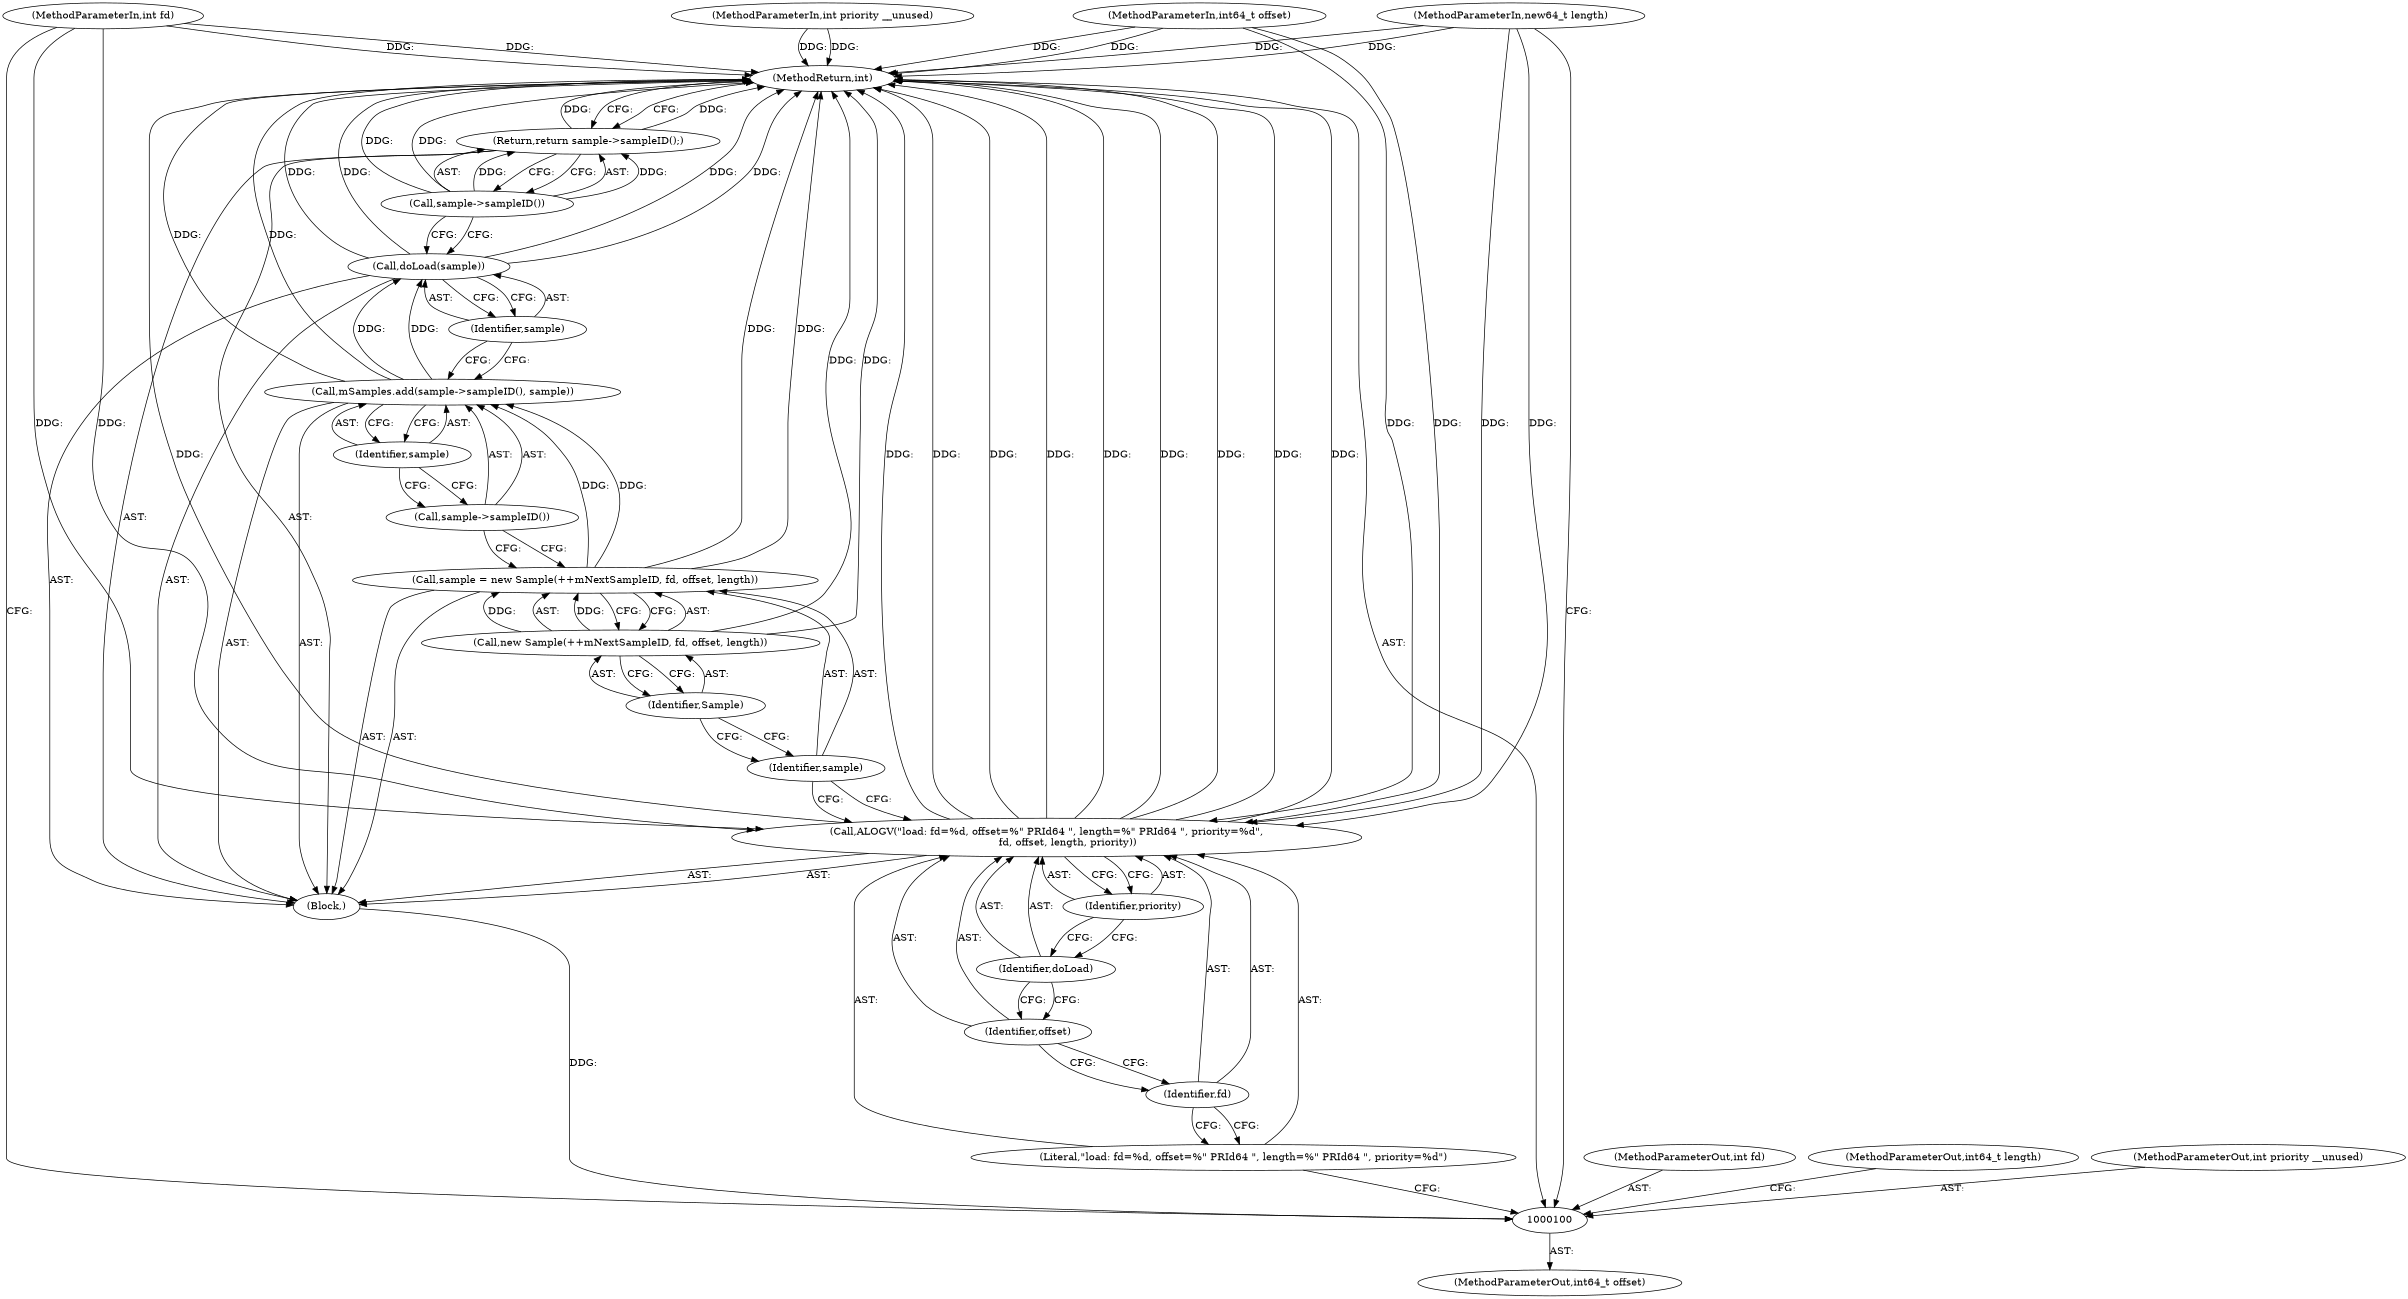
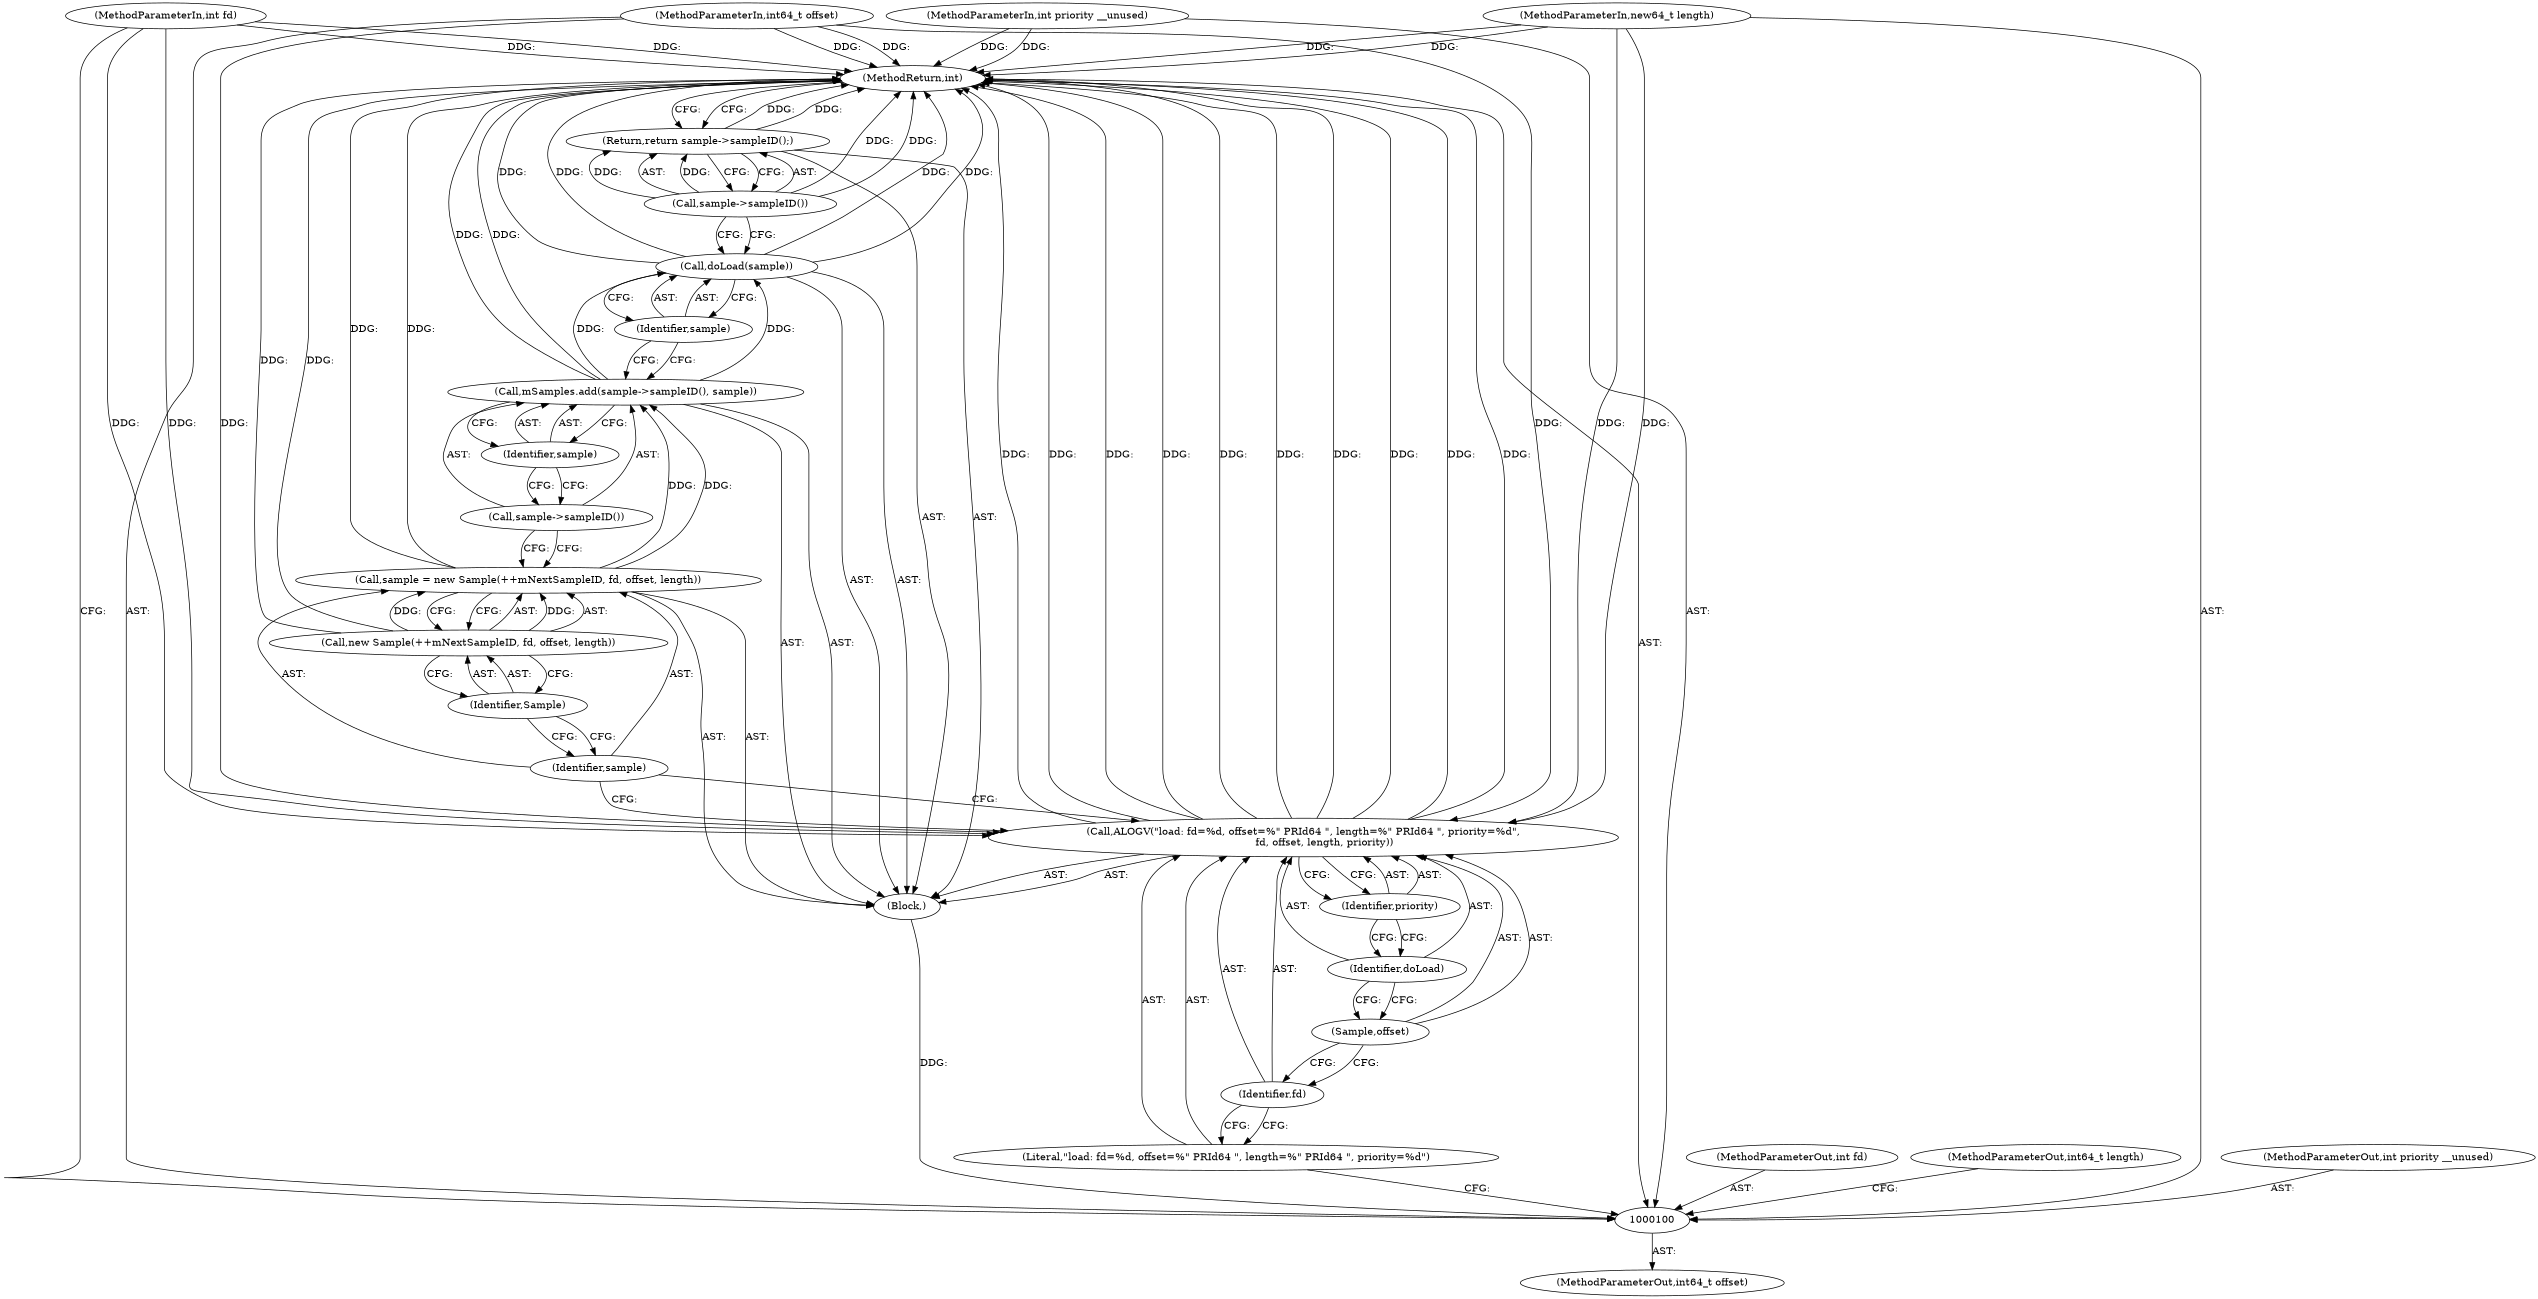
edge "(MethodParameterIn,int priority __unused)" -> "1000100": added, label "AST:"
edge "(MethodParameterIn,new64_t length)" -> "1000100": label "CFG: " -> "AST: "
node "(Identifier,offset)": label "(Identifier,offset)" -> "(Sample,offset)"
edge "(MethodParameterIn,int64_t offset)" -> "1000100": added, label "AST:"
